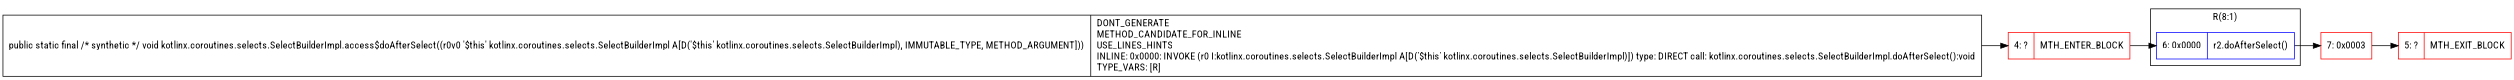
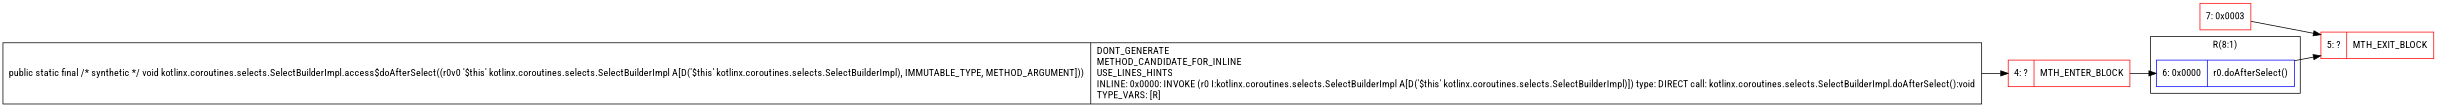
node "6: 0x0000": text "r2.doAfterSelect()" -> "r0.doAfterSelect()"
edge "6: 0x0000" -> "7: 0x0003": now "6: 0x0000" -> "5: ?"
